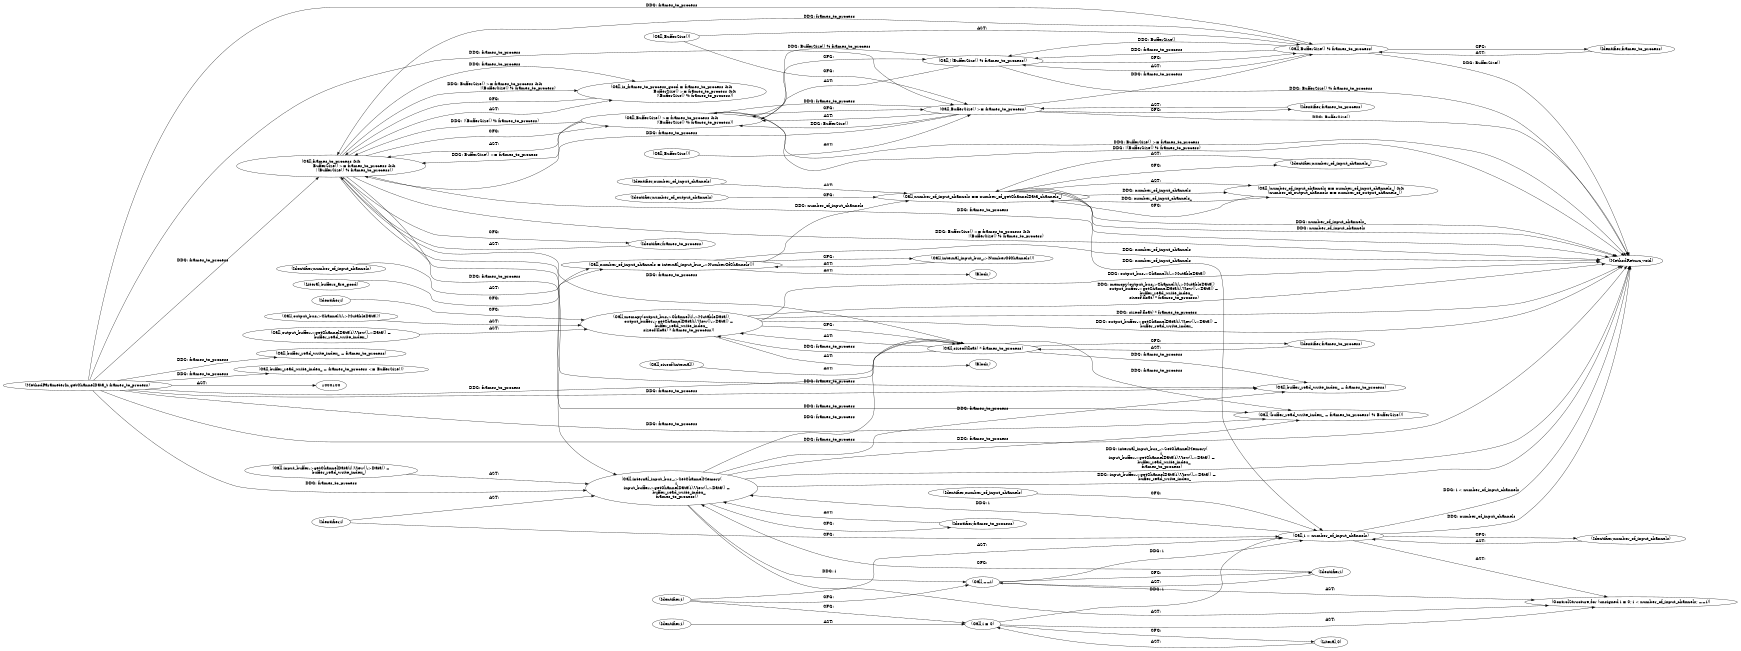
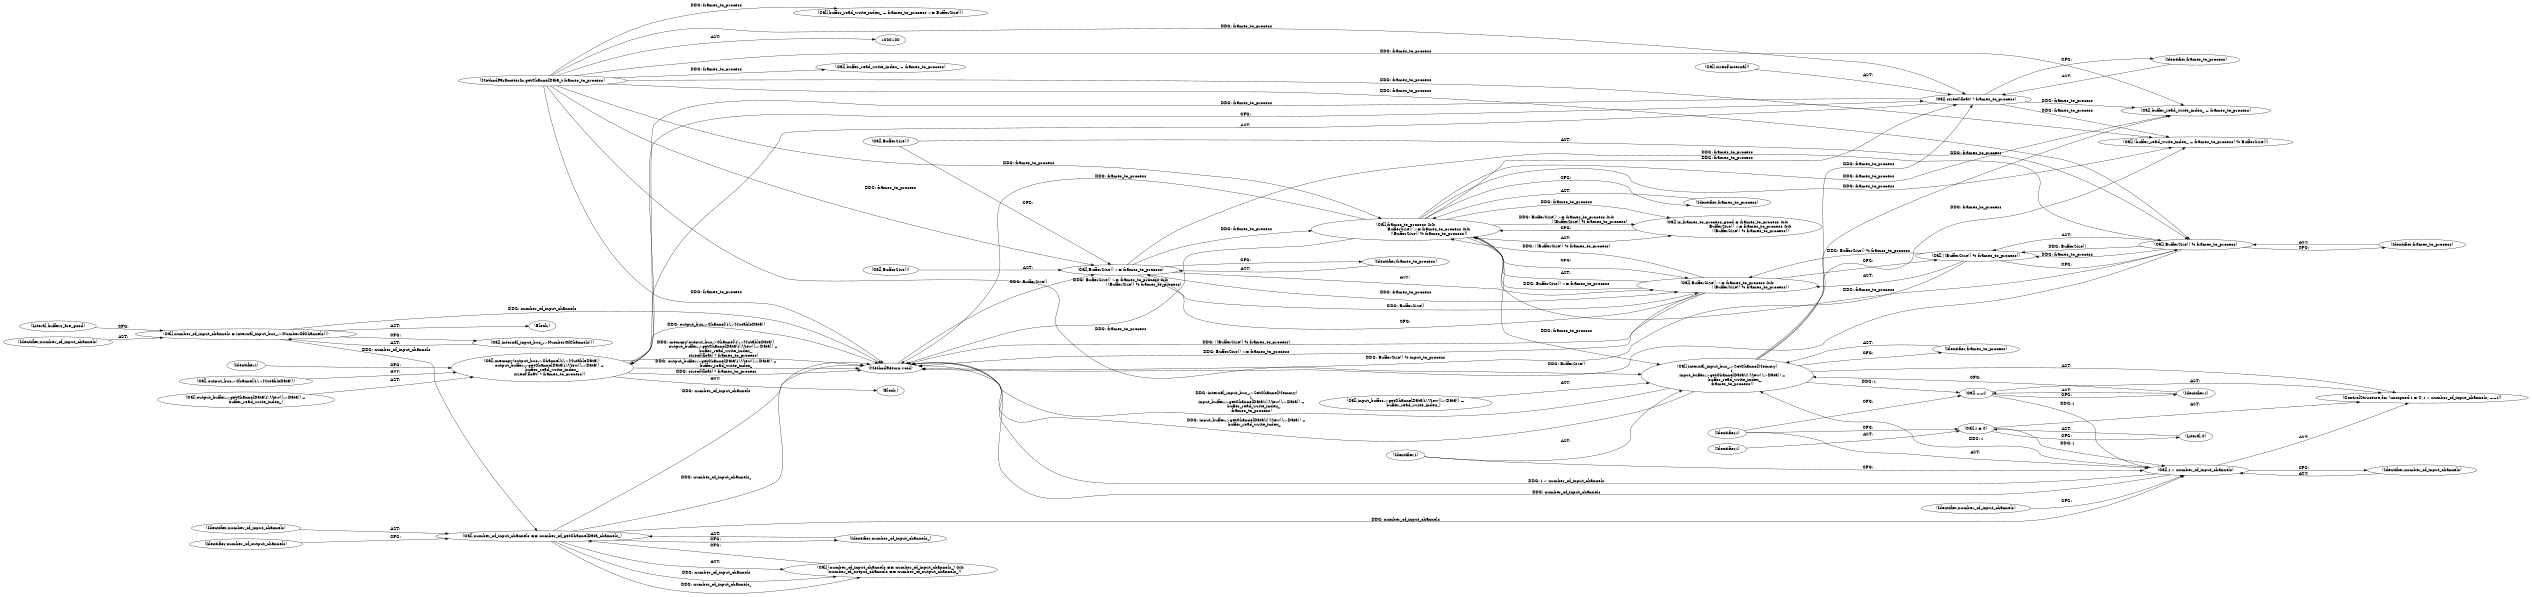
edge "(Call,!(BufferSize() % frames_to_process))" -> "(MethodReturn,void)": label "DDG: BufferSize() % frames_to_process" -> "DDG: BufferSize() % input_to_process"
edge "(Call,BufferSize() >= frames_to_process)" -> "(MethodReturn,void)": reversed
